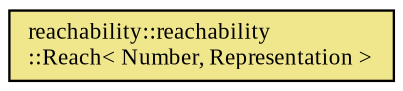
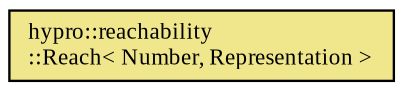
node "reachability::reachability ::Reach< Number, Representation >": label "reachability::reachability ::Reach< Number, Representation >" -> "hypro::reachability ::Reach< Number, Representation >"
